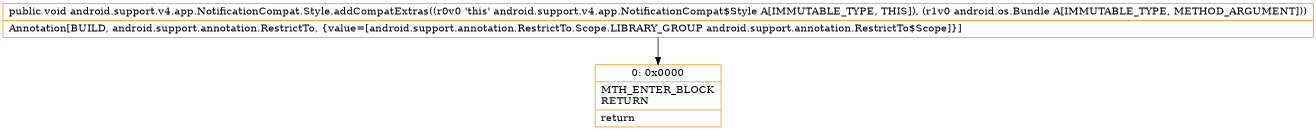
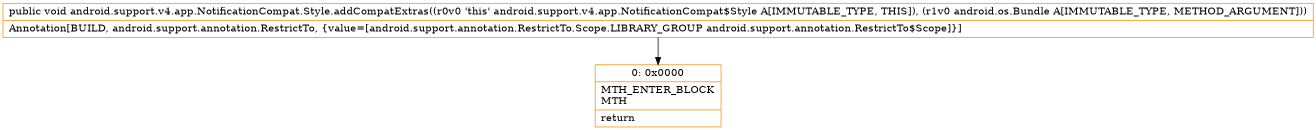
node "0: 0x0000": text "RETURN" -> "MTH"
